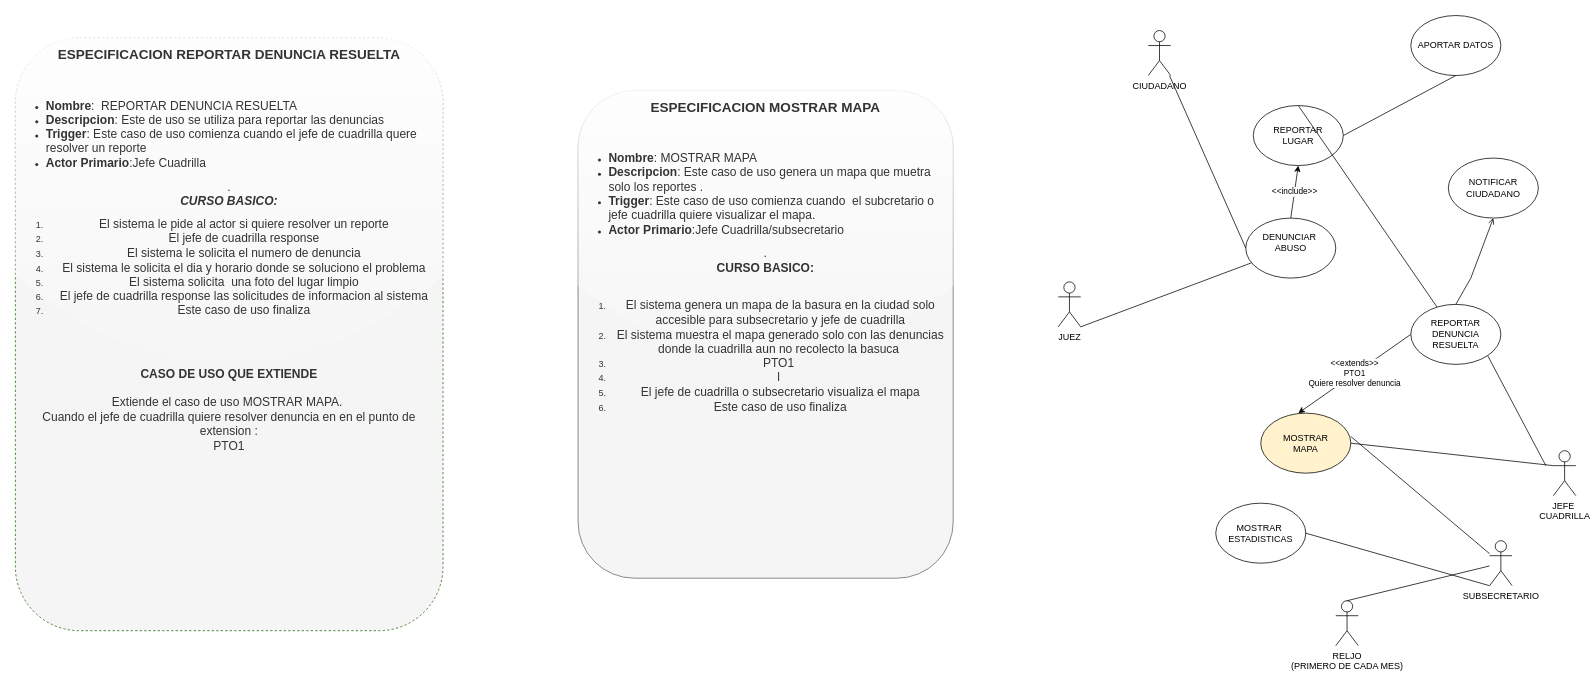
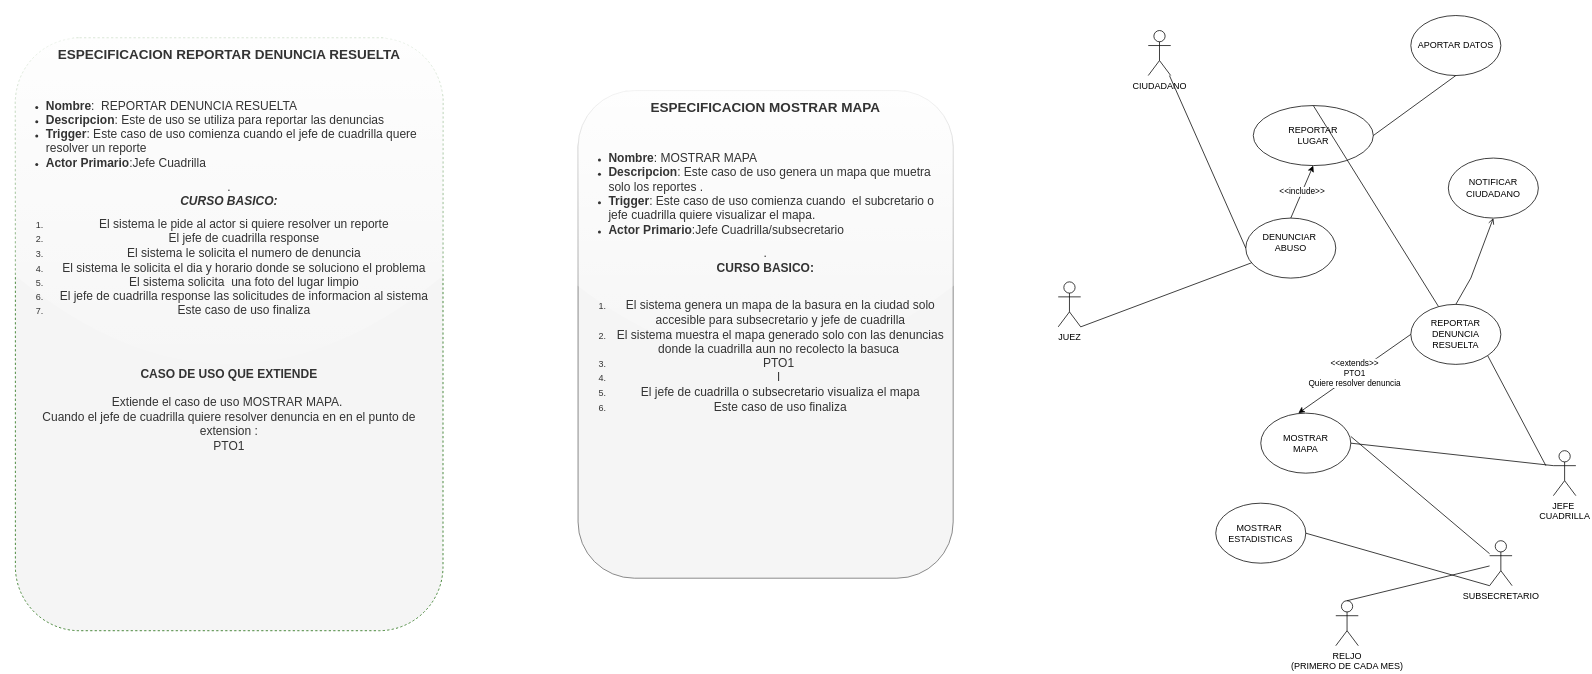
node "REPORTAR LUGAR": size 90x60 -> 120x60
node "MOSTRAR MAPA": fillcolor #fff2cc -> #ffffff
